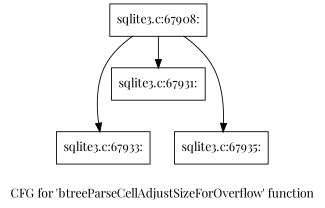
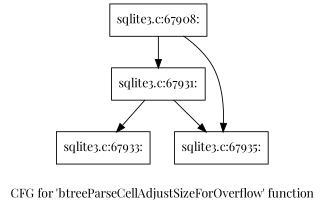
edge "sqlite3.c:67908:" -> "sqlite3.c:67933:": now "sqlite3.c:67931:" -> "sqlite3.c:67933:"
edge "sqlite3.c:67931:" -> "sqlite3.c:67935:": added
